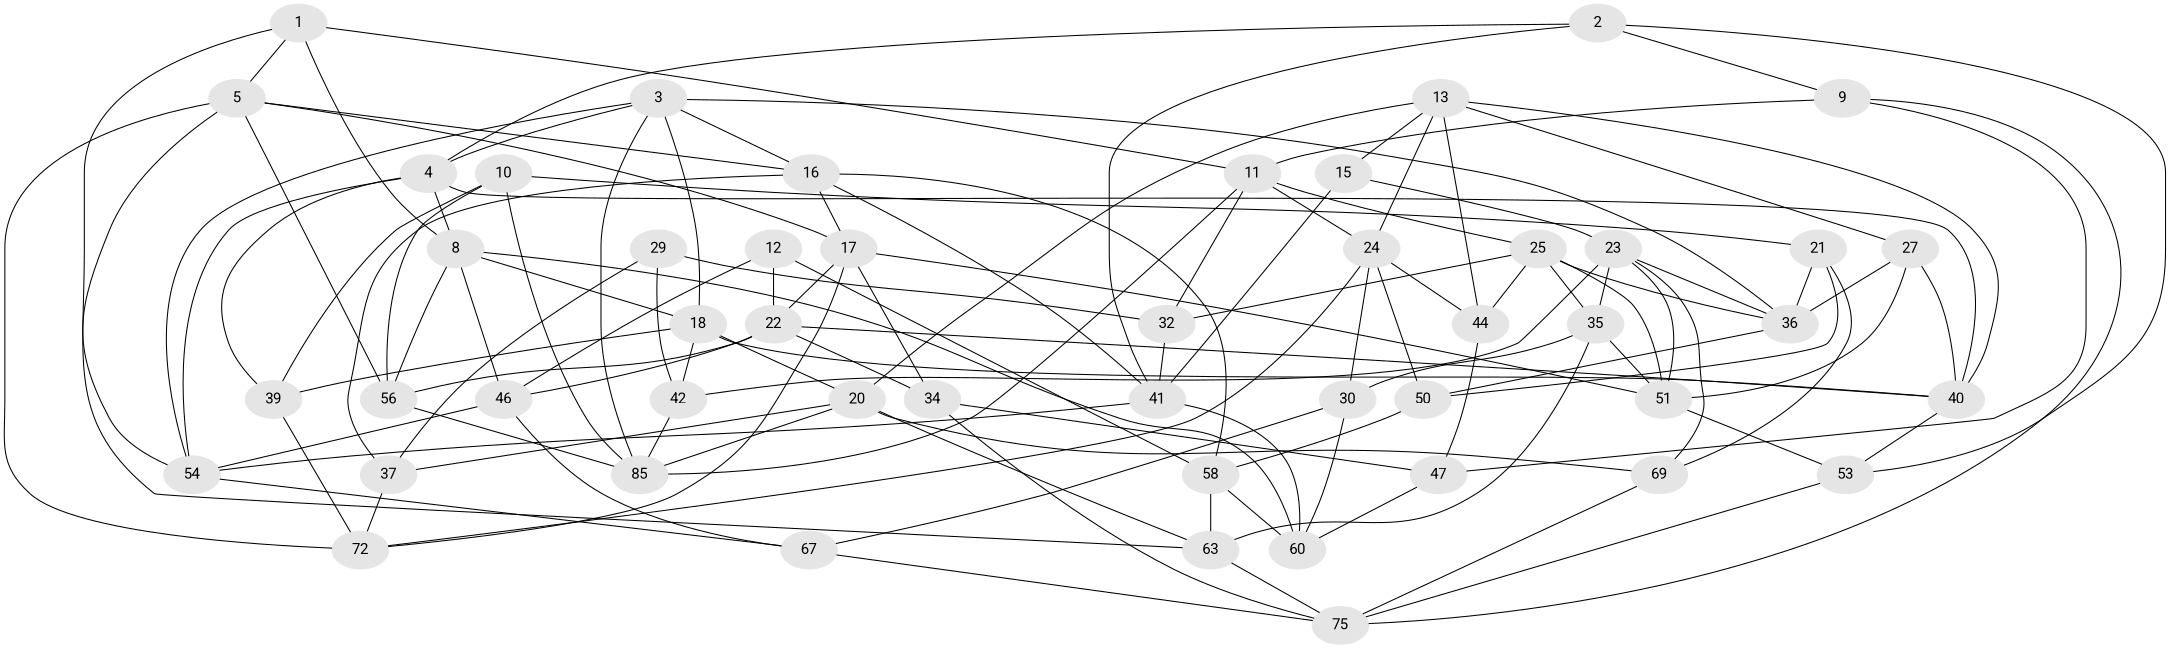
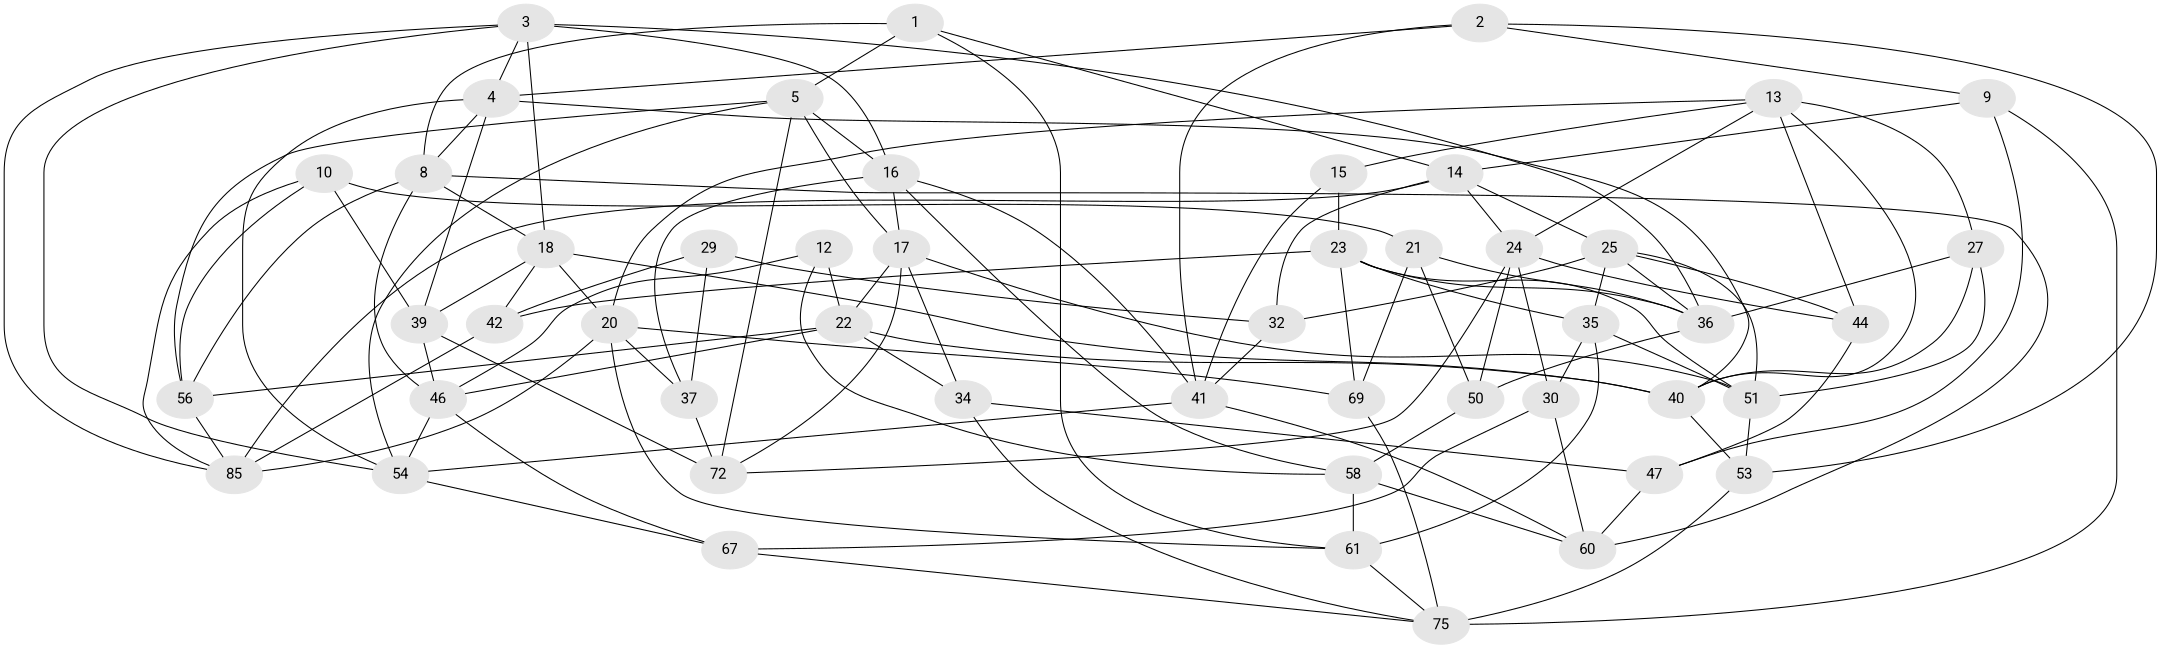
node "11": label "11" -> "14"
edge "39" -- "46": added
node "63": label "63" -> "61"
